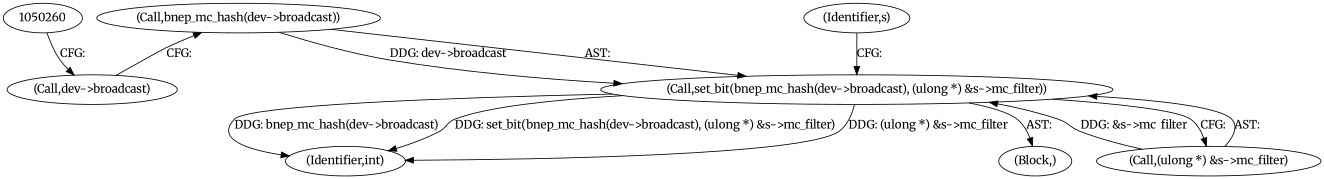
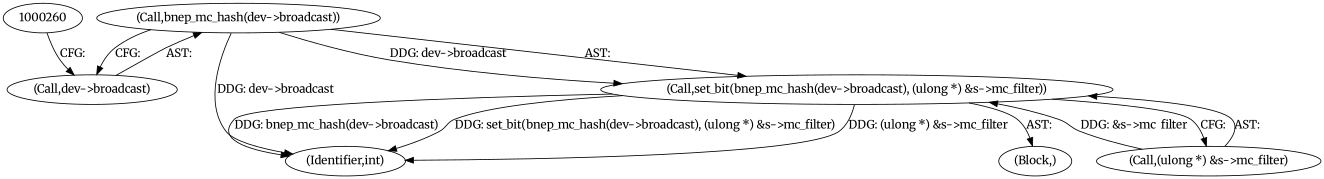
node "1050260": label "1050260" -> "1000260"
node "(Identifier,s)": removed
edge "(Call,bnep_mc_hash(dev->broadcast))" -> "(Call,dev->broadcast)": added, label "CFG:"
edge "(Call,dev->broadcast)" -> "(Call,bnep_mc_hash(dev->broadcast))": label "CFG: " -> "AST: "
edge "(Call,bnep_mc_hash(dev->broadcast))" -> "(Identifier,int)": added, label "DDG: dev->broadcast"
